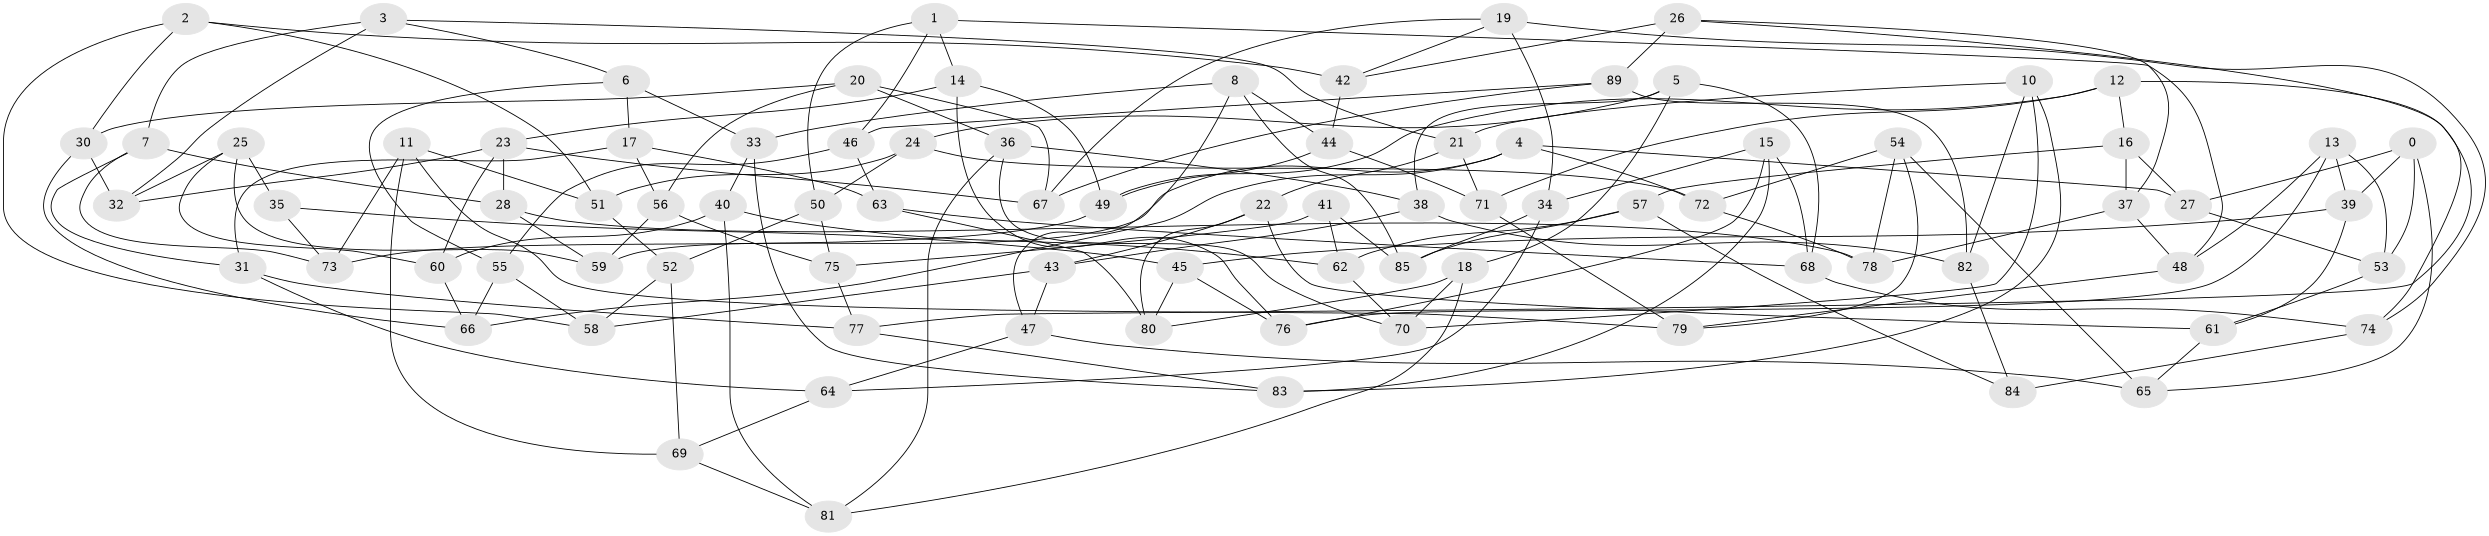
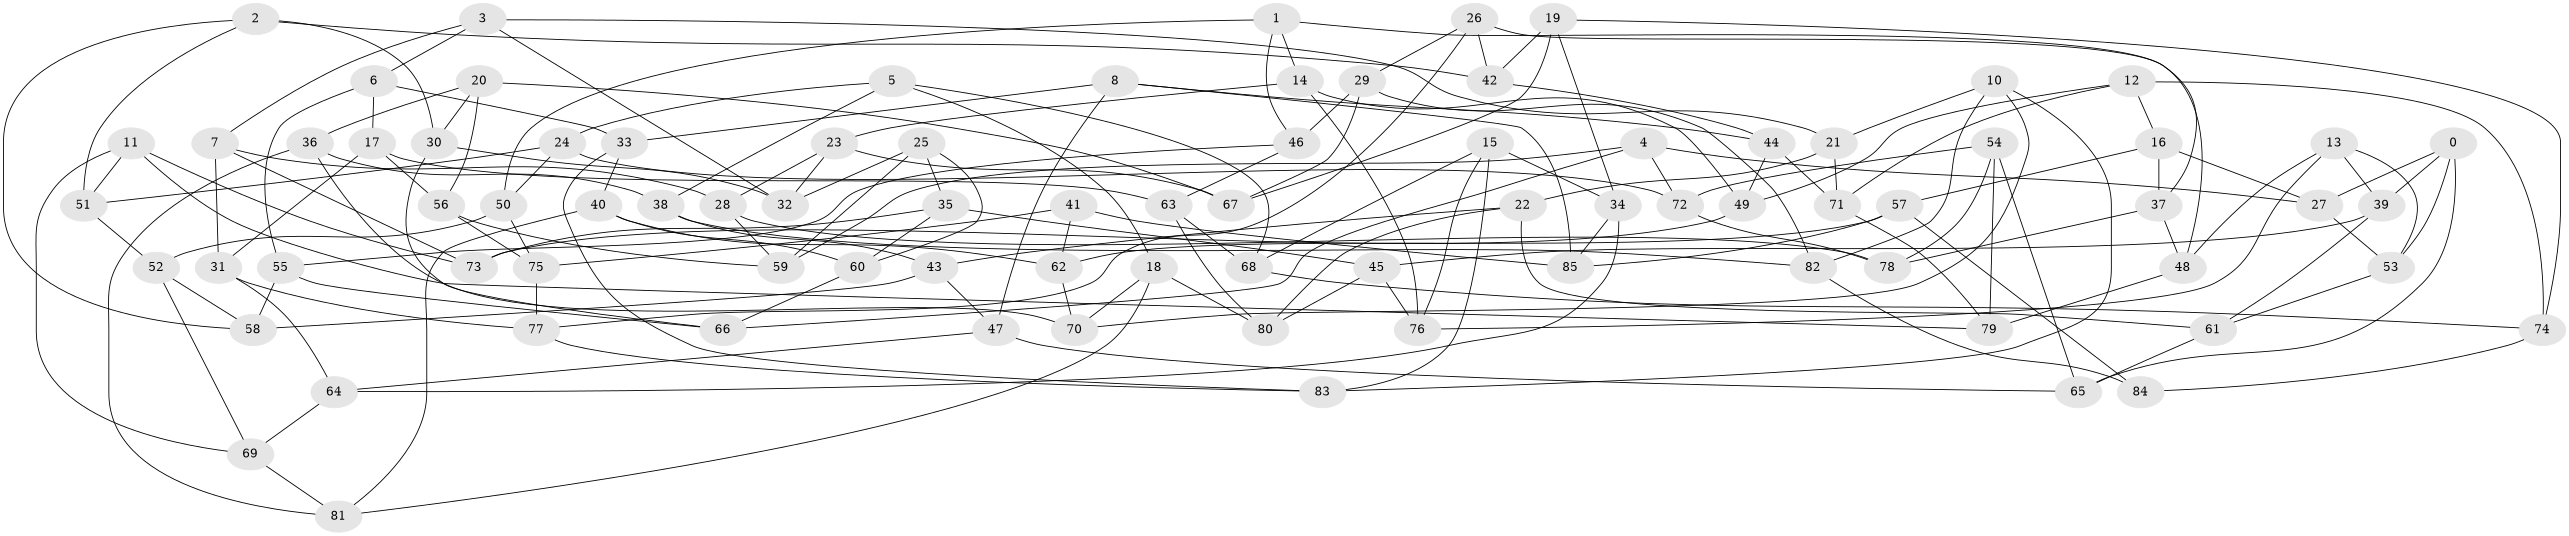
node "89": label "89" -> "29"
edge "23" -- "60": now "35" -- "60"
